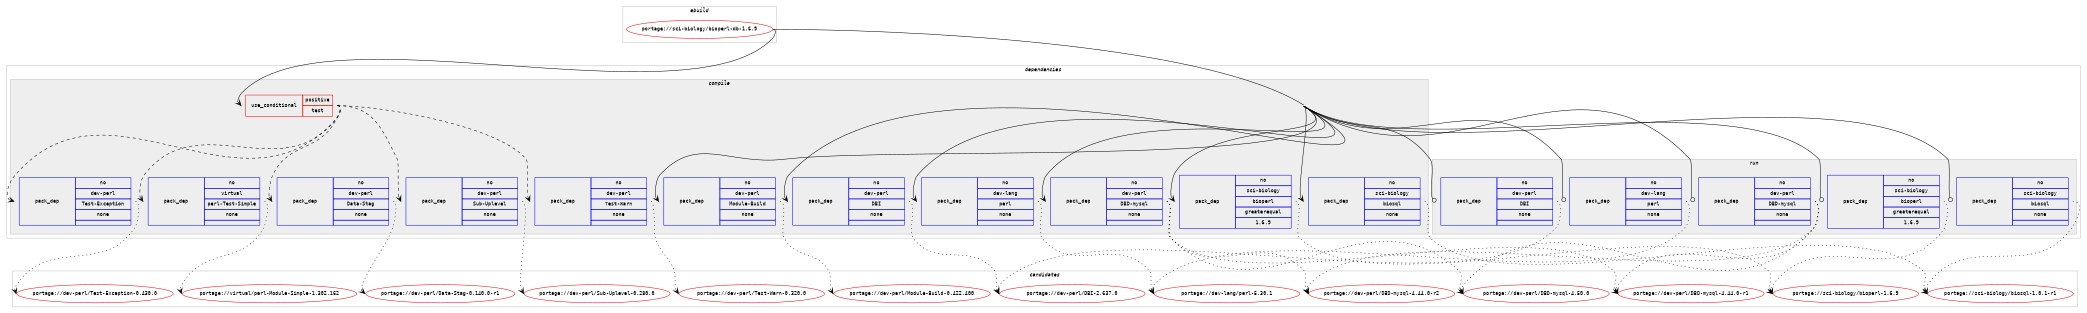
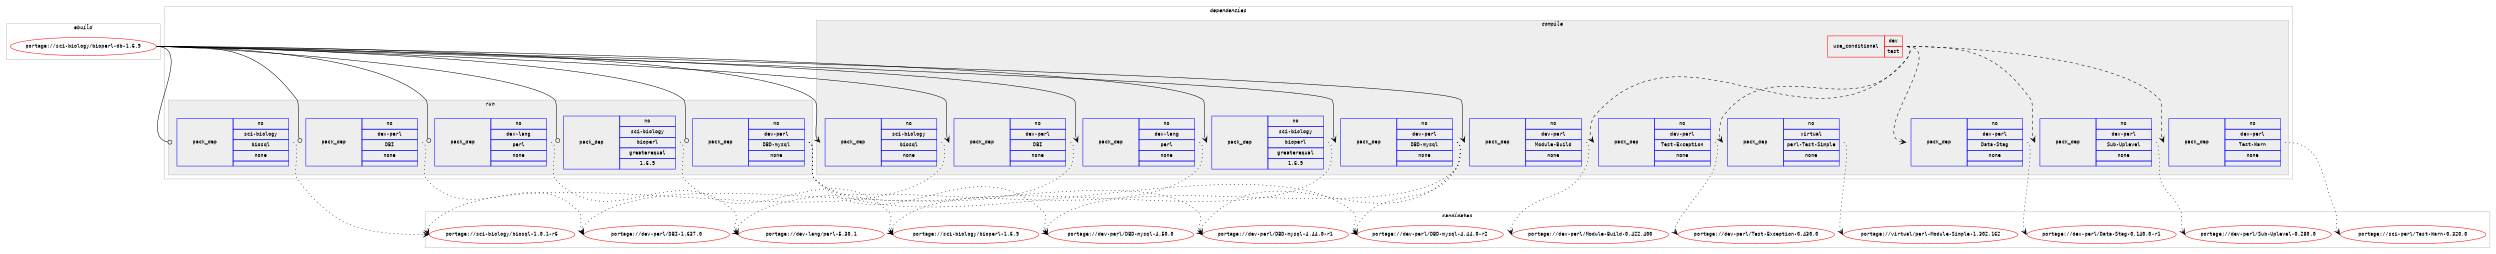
edge "portage://sci-biology/bioperl-db-1.6.9" -> "use_conditional": removed
node "use_conditional": text "positive" -> "dev"
node "portage://dev-perl/Test-Warn-0.320.0": label "portage://dev-perl/Test-Warn-0.320.0" -> "portage://sci-perl/Test-Warn-0.320.0"
node "portage://dev-perl/DBI-2.637.0": label "portage://dev-perl/DBI-2.637.0" -> "portage://dev-perl/DBI-1.637.0"
node "portage://sci-biology/biosql-1.0.1-r1": label "portage://sci-biology/biosql-1.0.1-r1" -> "portage://sci-biology/biosql-1.0.1-r6"
